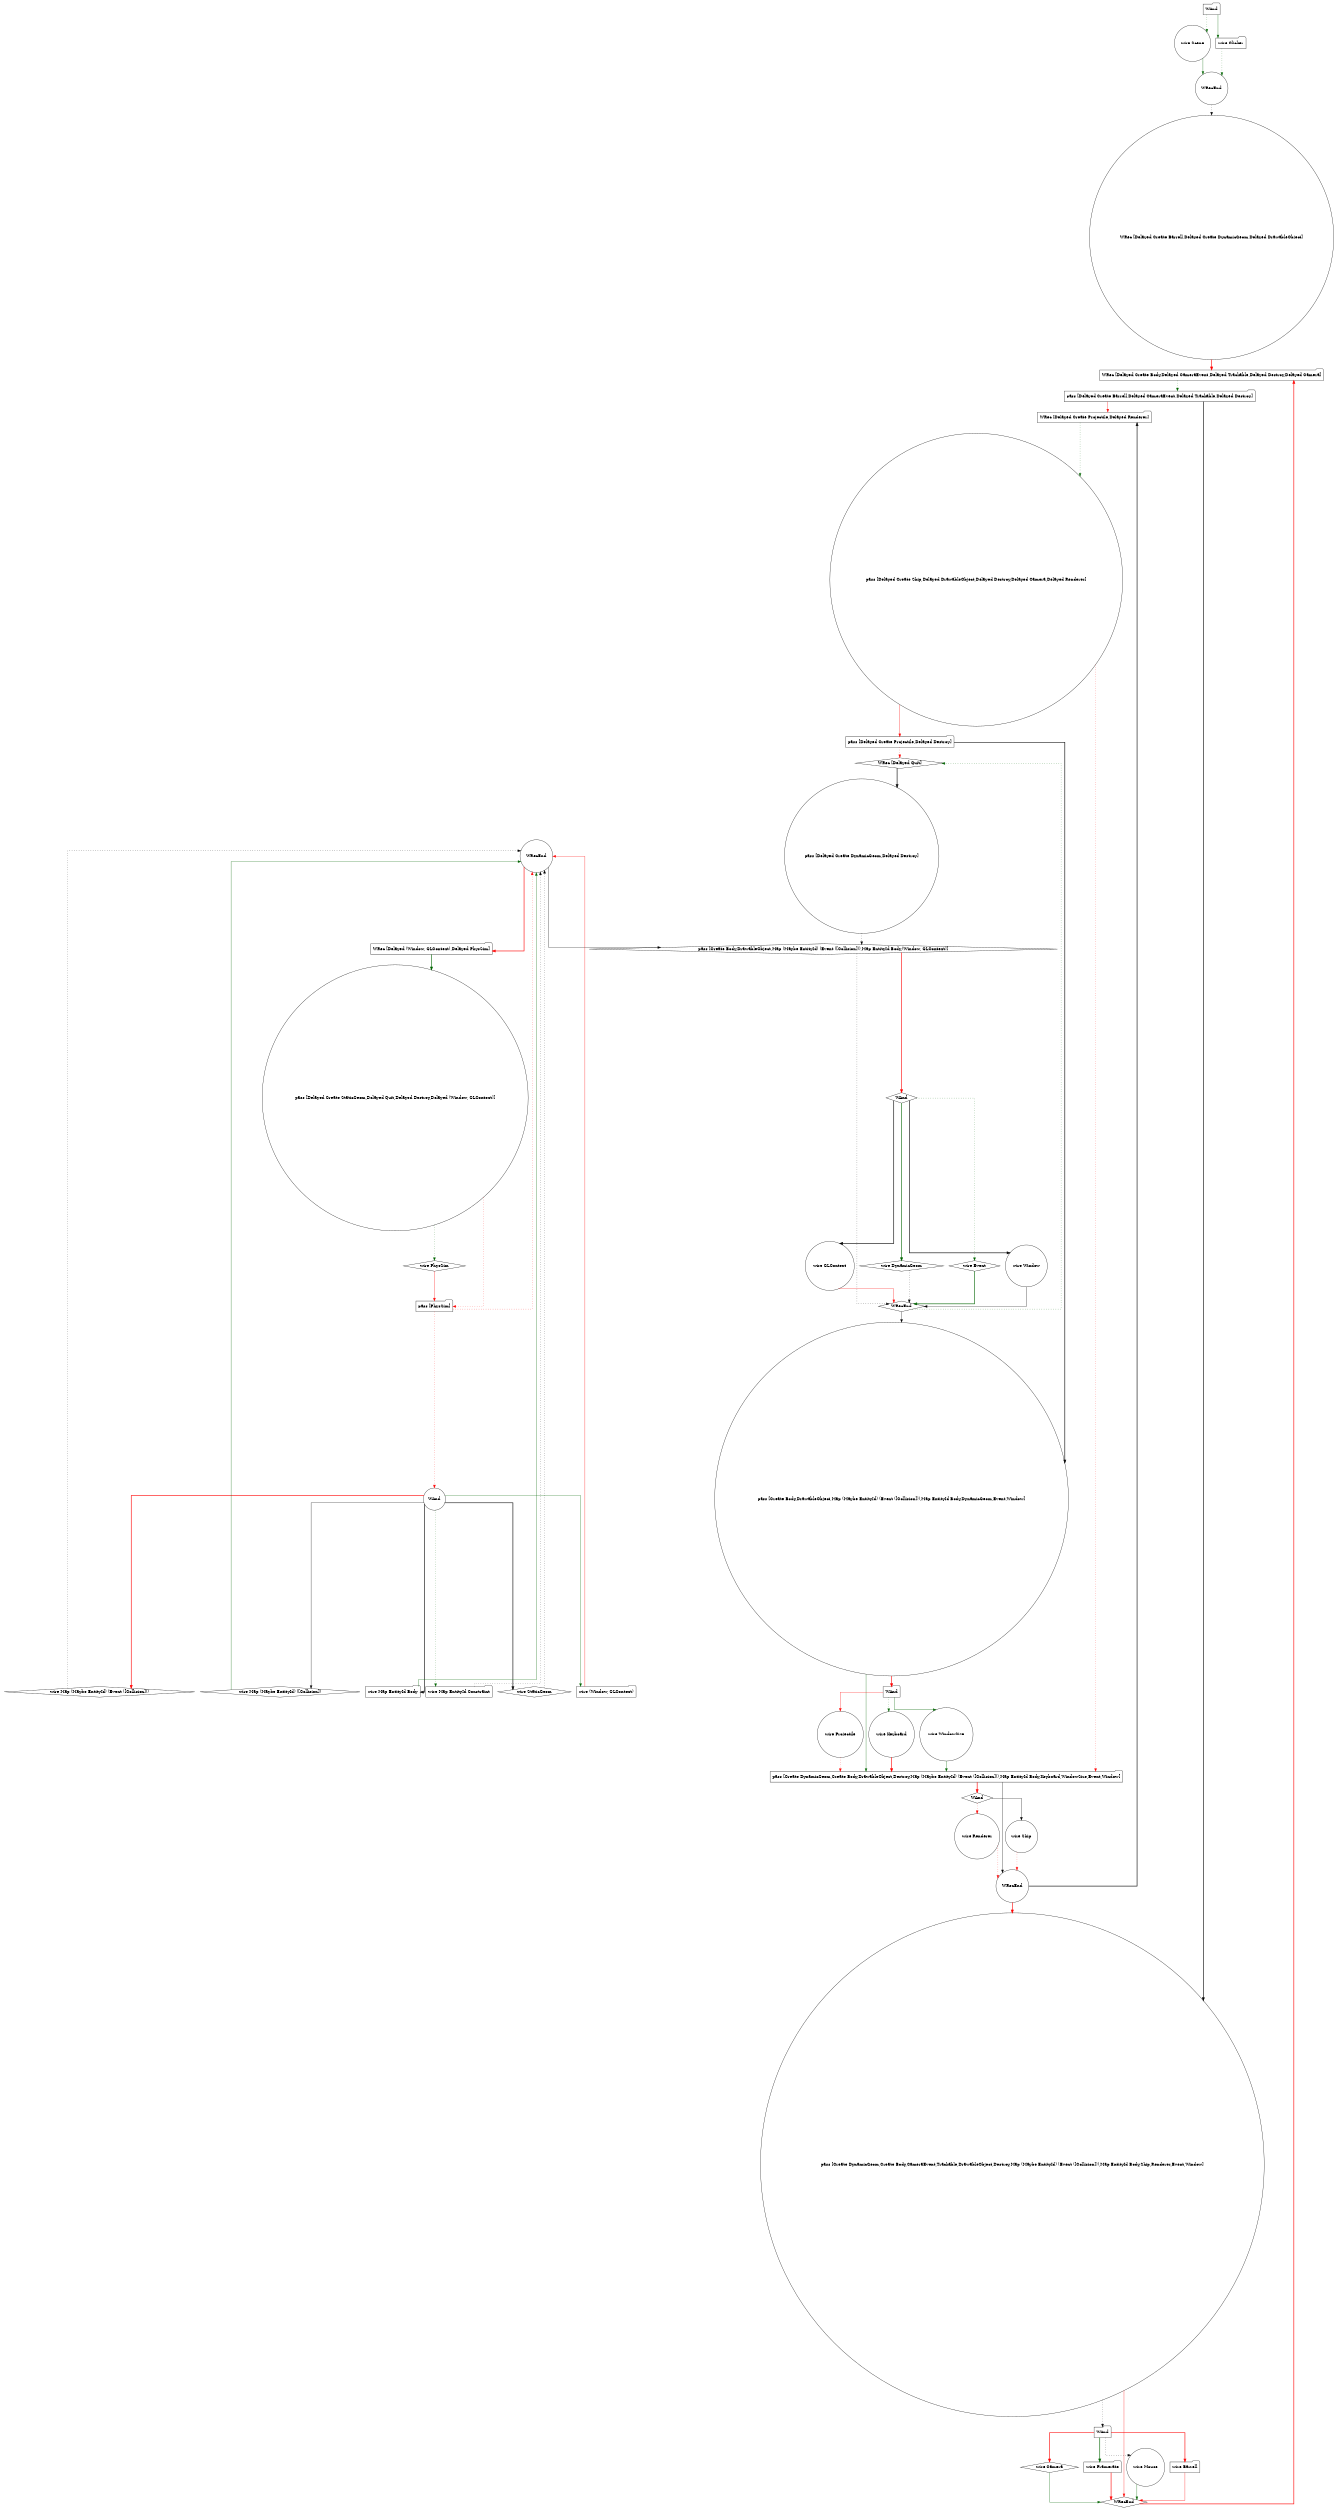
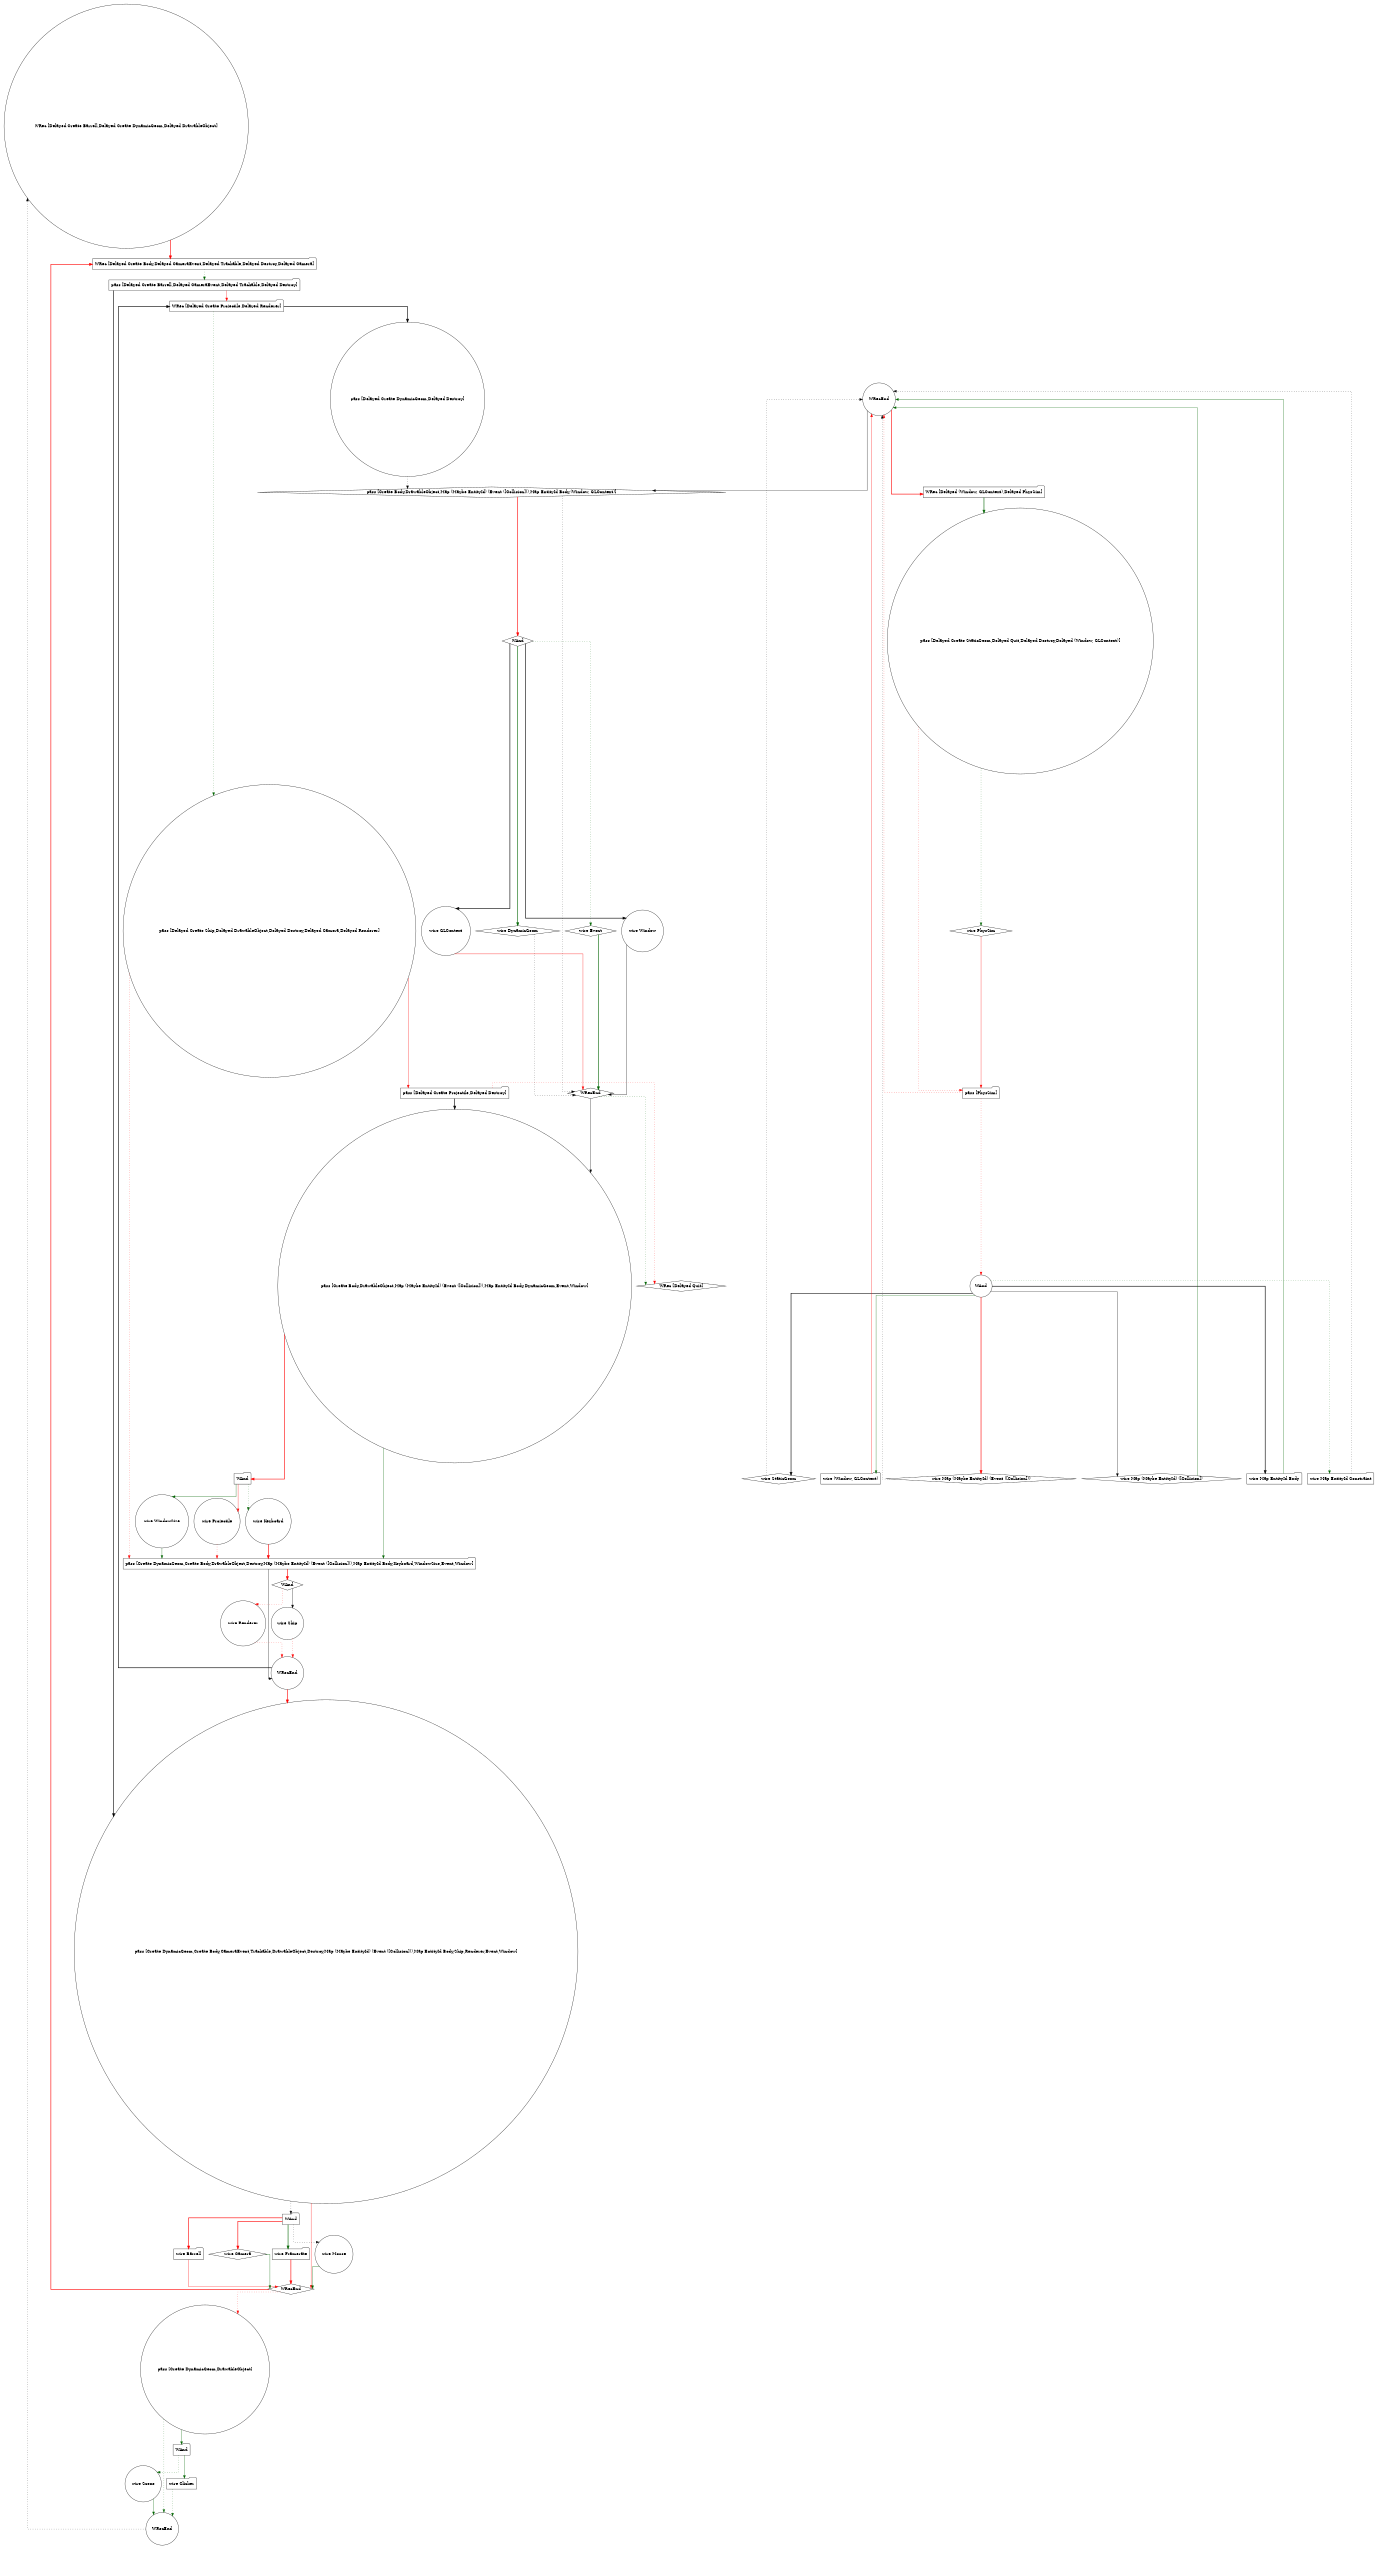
edge "WRec [Delayed Quit]" -> "pass [Delayed Create DynamicGeom,Delayed Destroy]": now "WRec [Delayed Create Projectile,Delayed Renderer]" -> "pass [Delayed Create DynamicGeom,Delayed Destroy]"
node "pass [Create DynamicGeom,DrawableObject]": added
